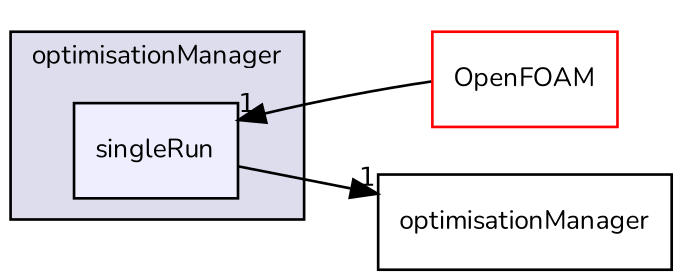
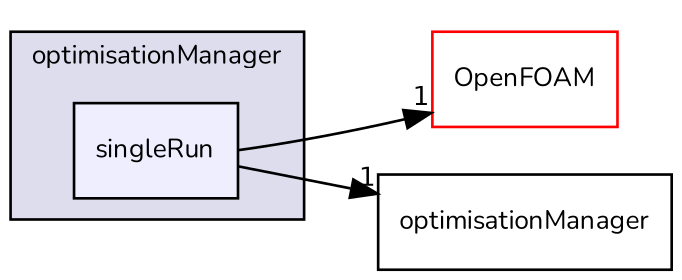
edge "OpenFOAM" -> "singleRun": reversed
